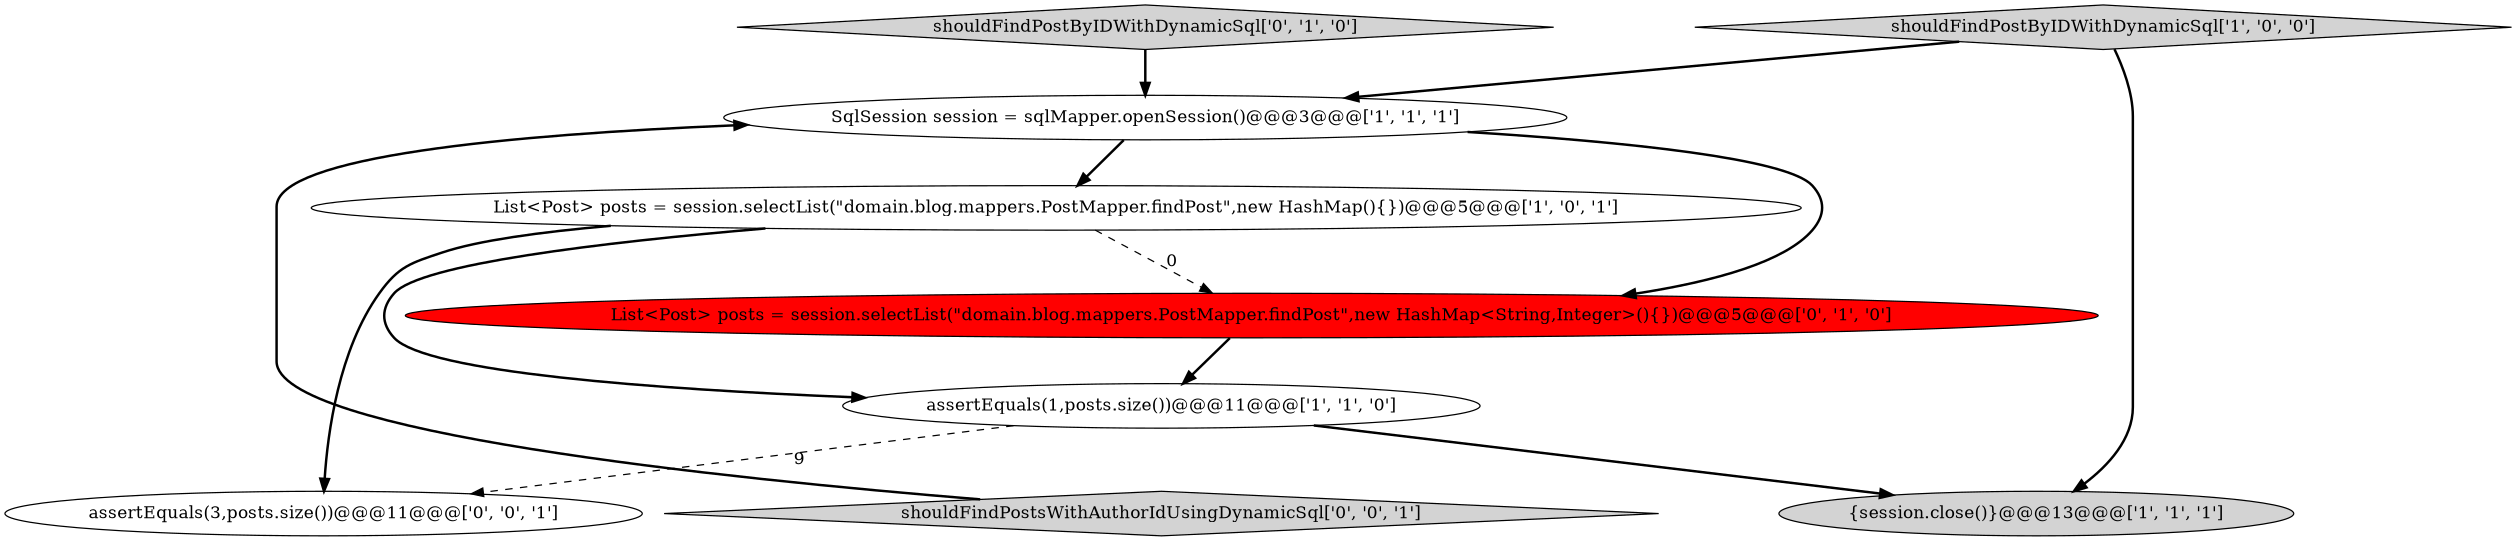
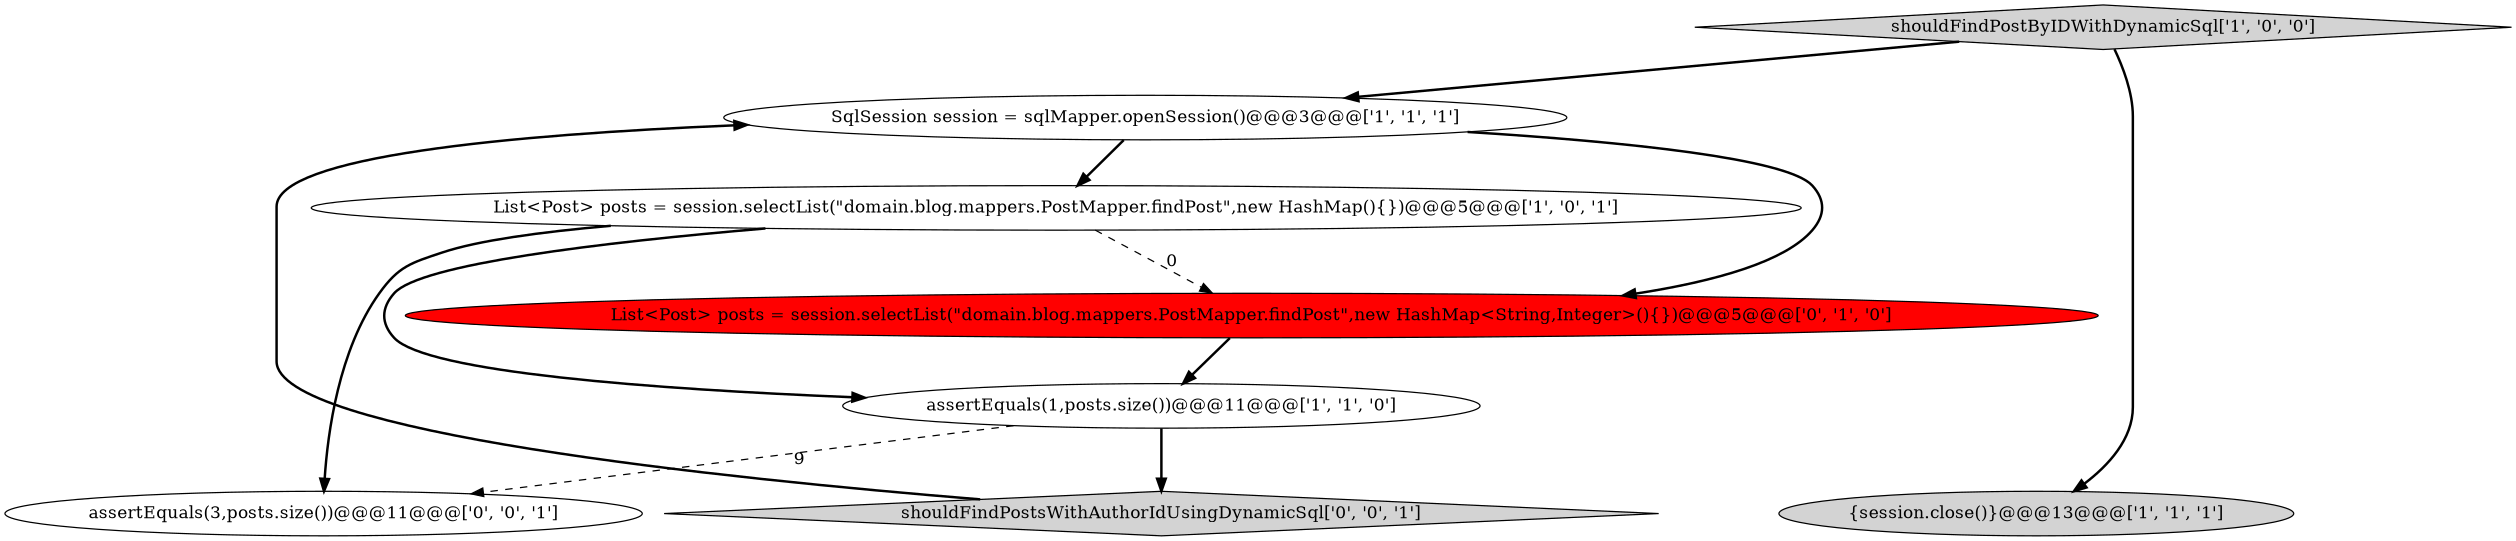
node "shouldFindPostByIDWithDynamicSql['0', '1', '0']": removed
edge "assertEquals(1,posts.size())@@@11@@@['1', '1', '0']" -> "{session.close()}@@@13@@@['1', '1', '1']": now "assertEquals(1,posts.size())@@@11@@@['1', '1', '0']" -> "shouldFindPostsWithAuthorIdUsingDynamicSql['0', '0', '1']"
